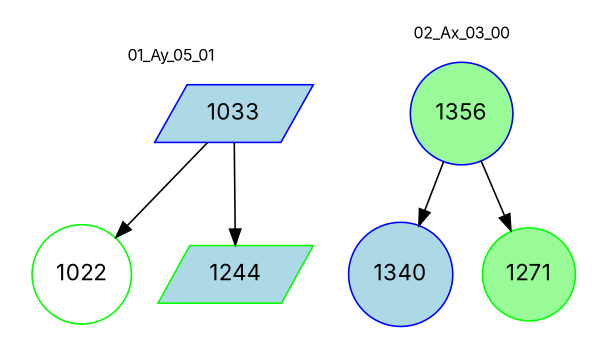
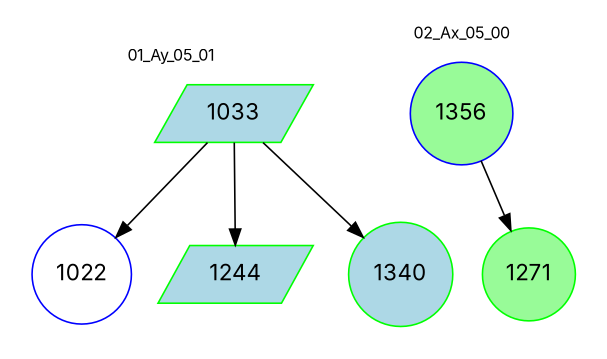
cluster "02_Ax_03_00": label "02_Ax_03_00" -> "02_Ax_05_00"
node "1033": color blue -> green
edge "1356" -> "1340": now "1033" -> "1340"
node "1022": color green -> blue
node "1340": color blue -> green
